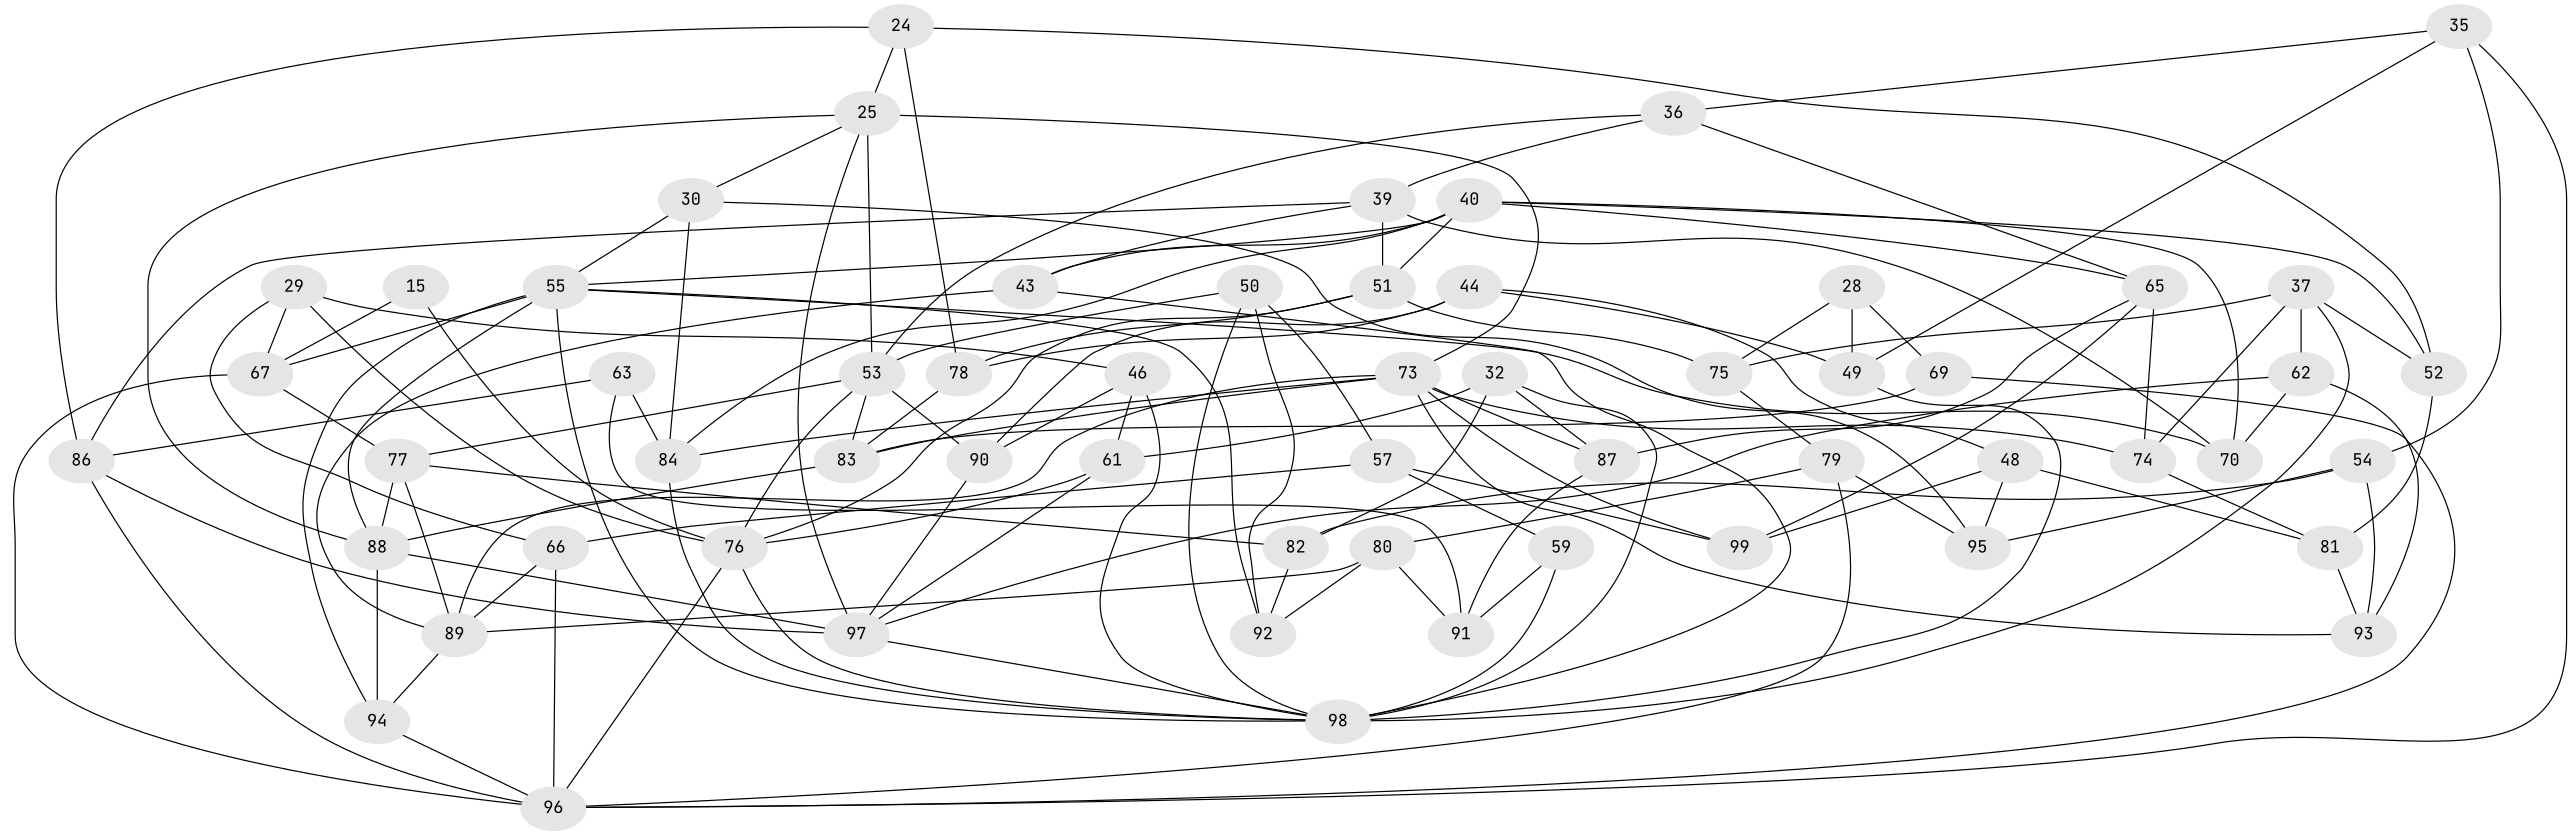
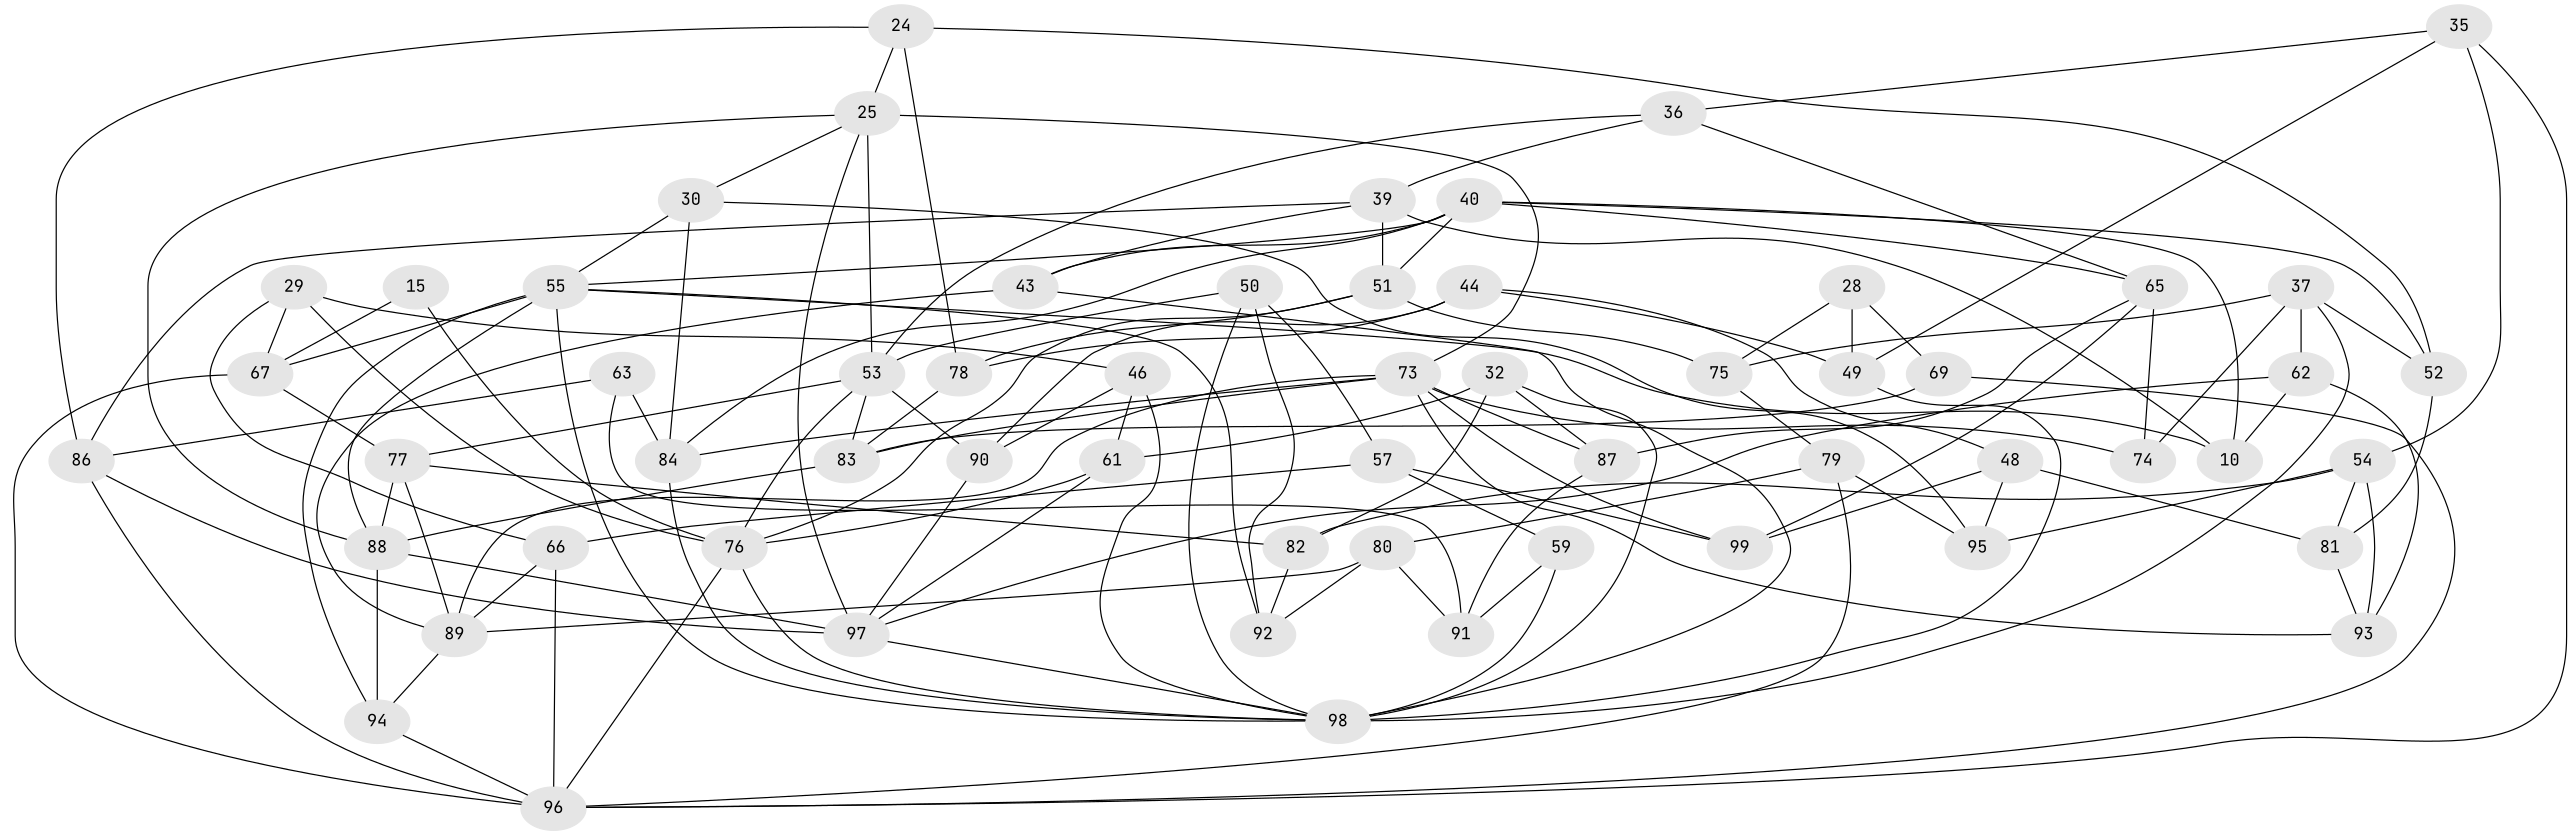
node "70": label "70" -> "10"
edge "74" -- "81": now "54" -- "81"
